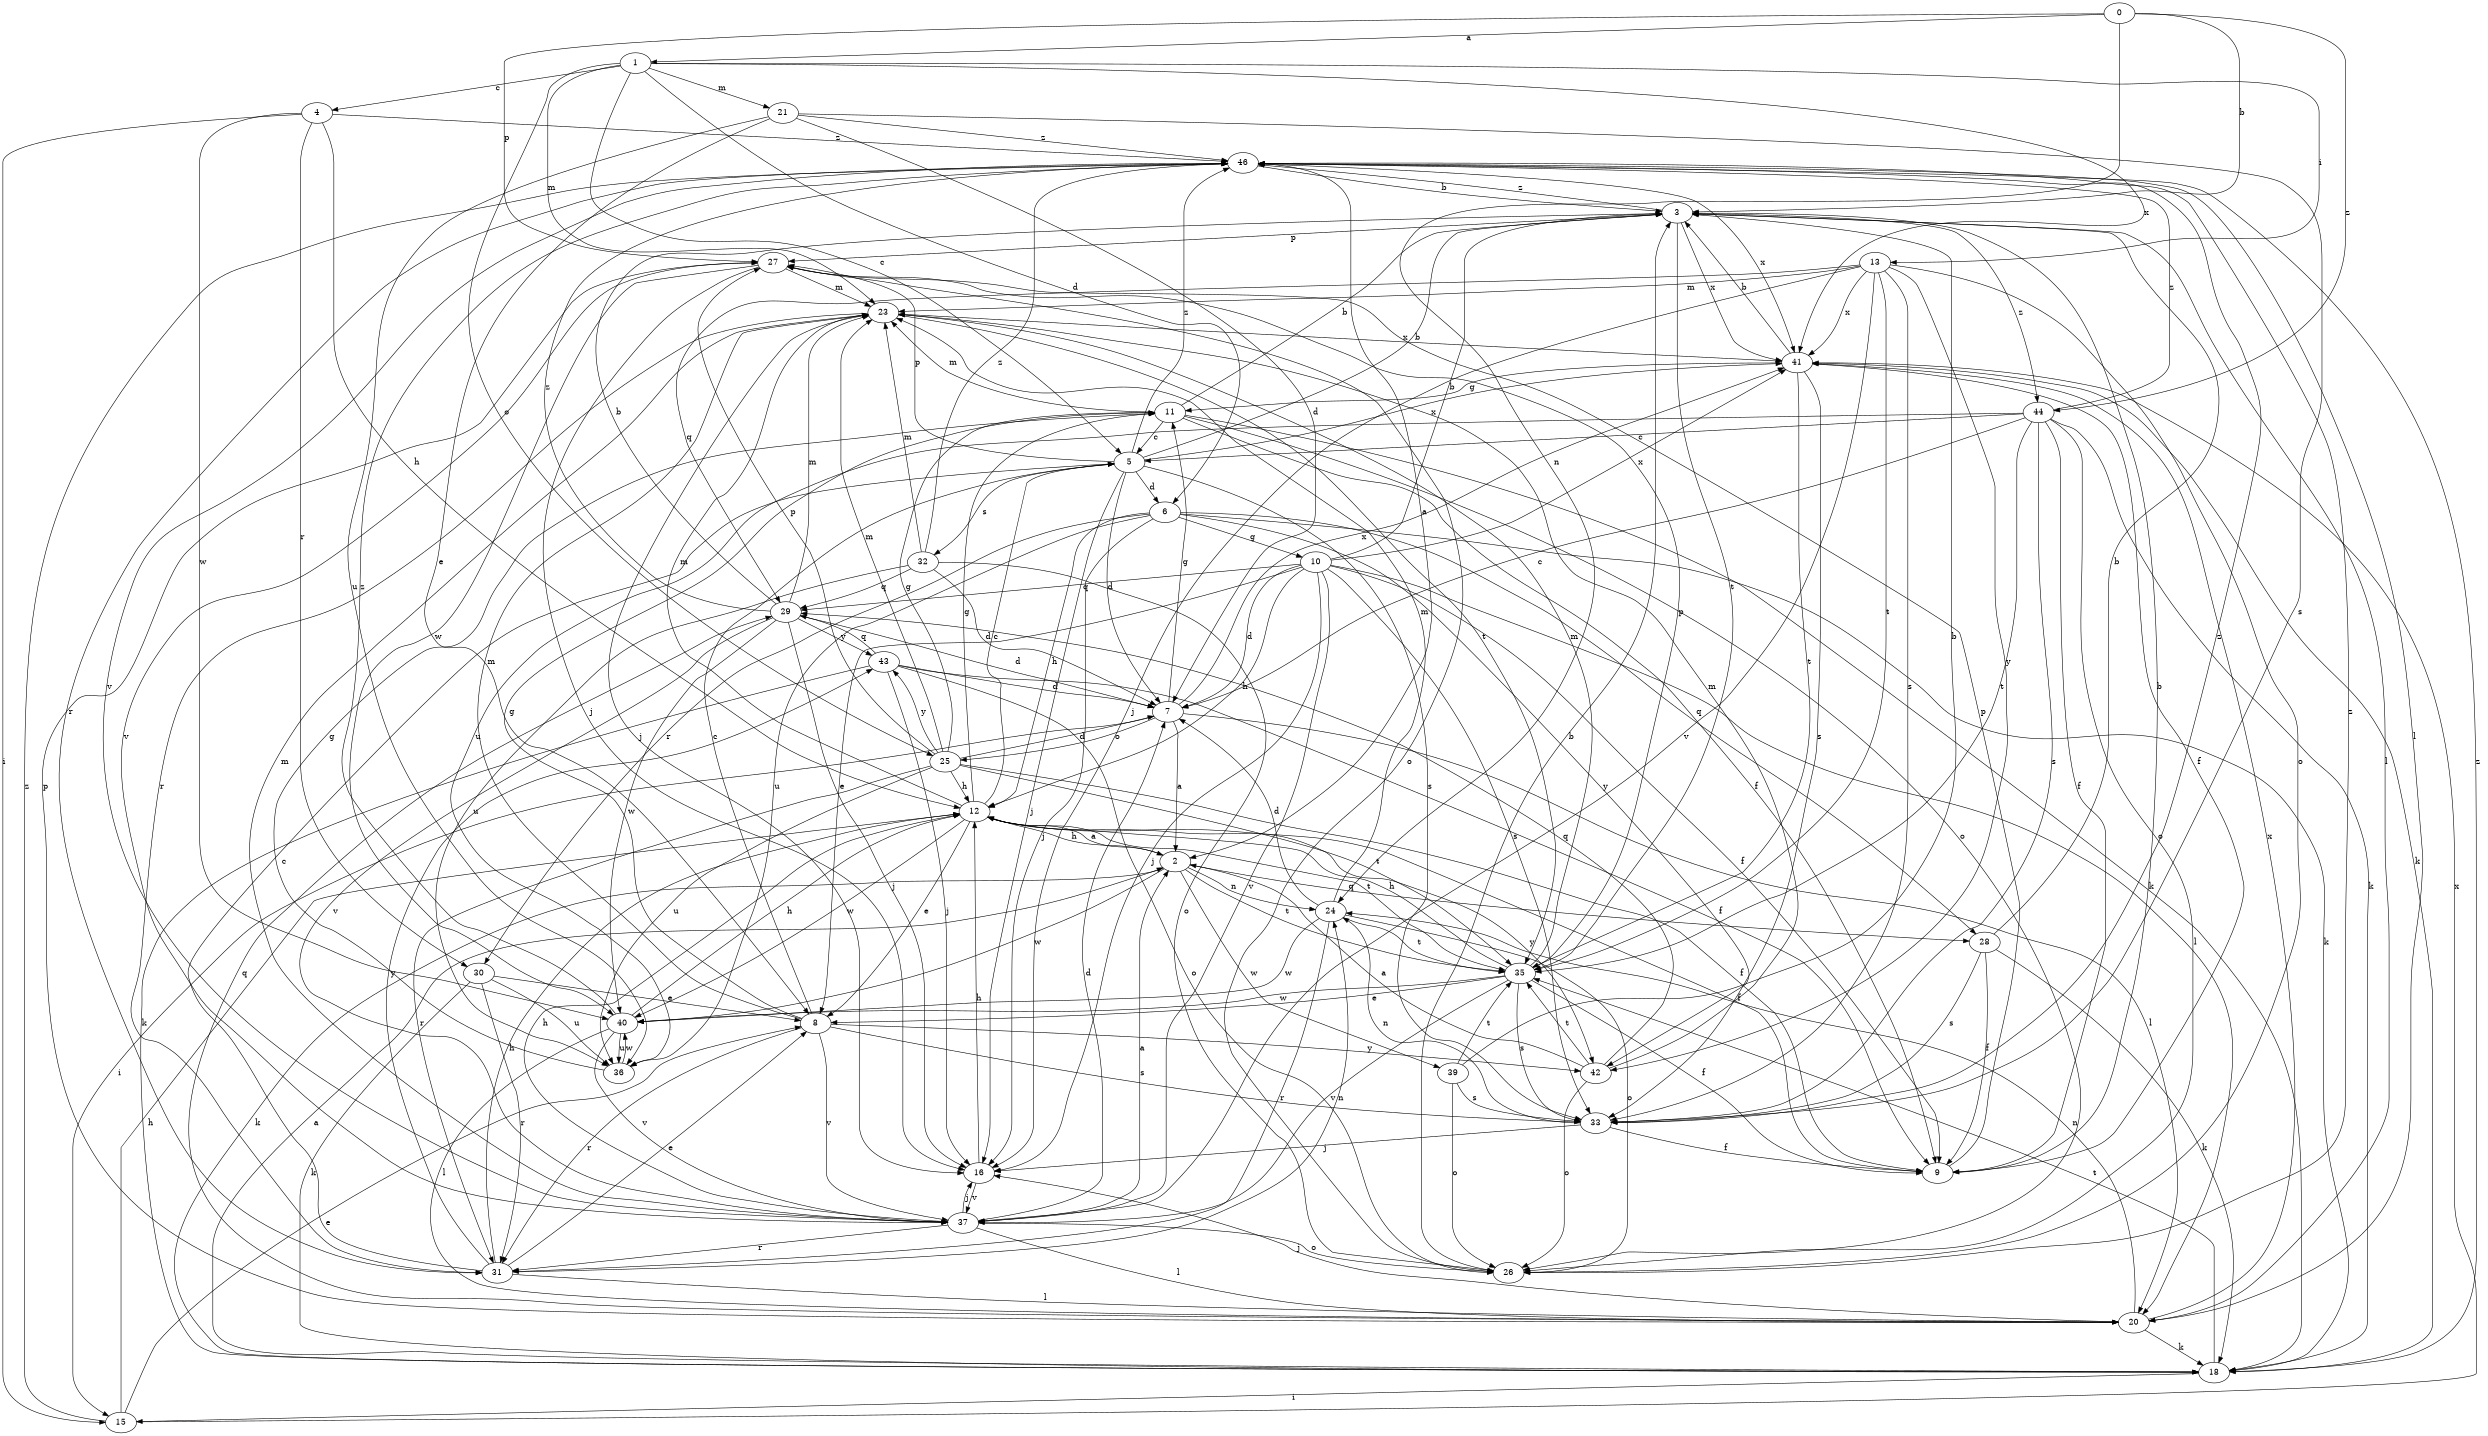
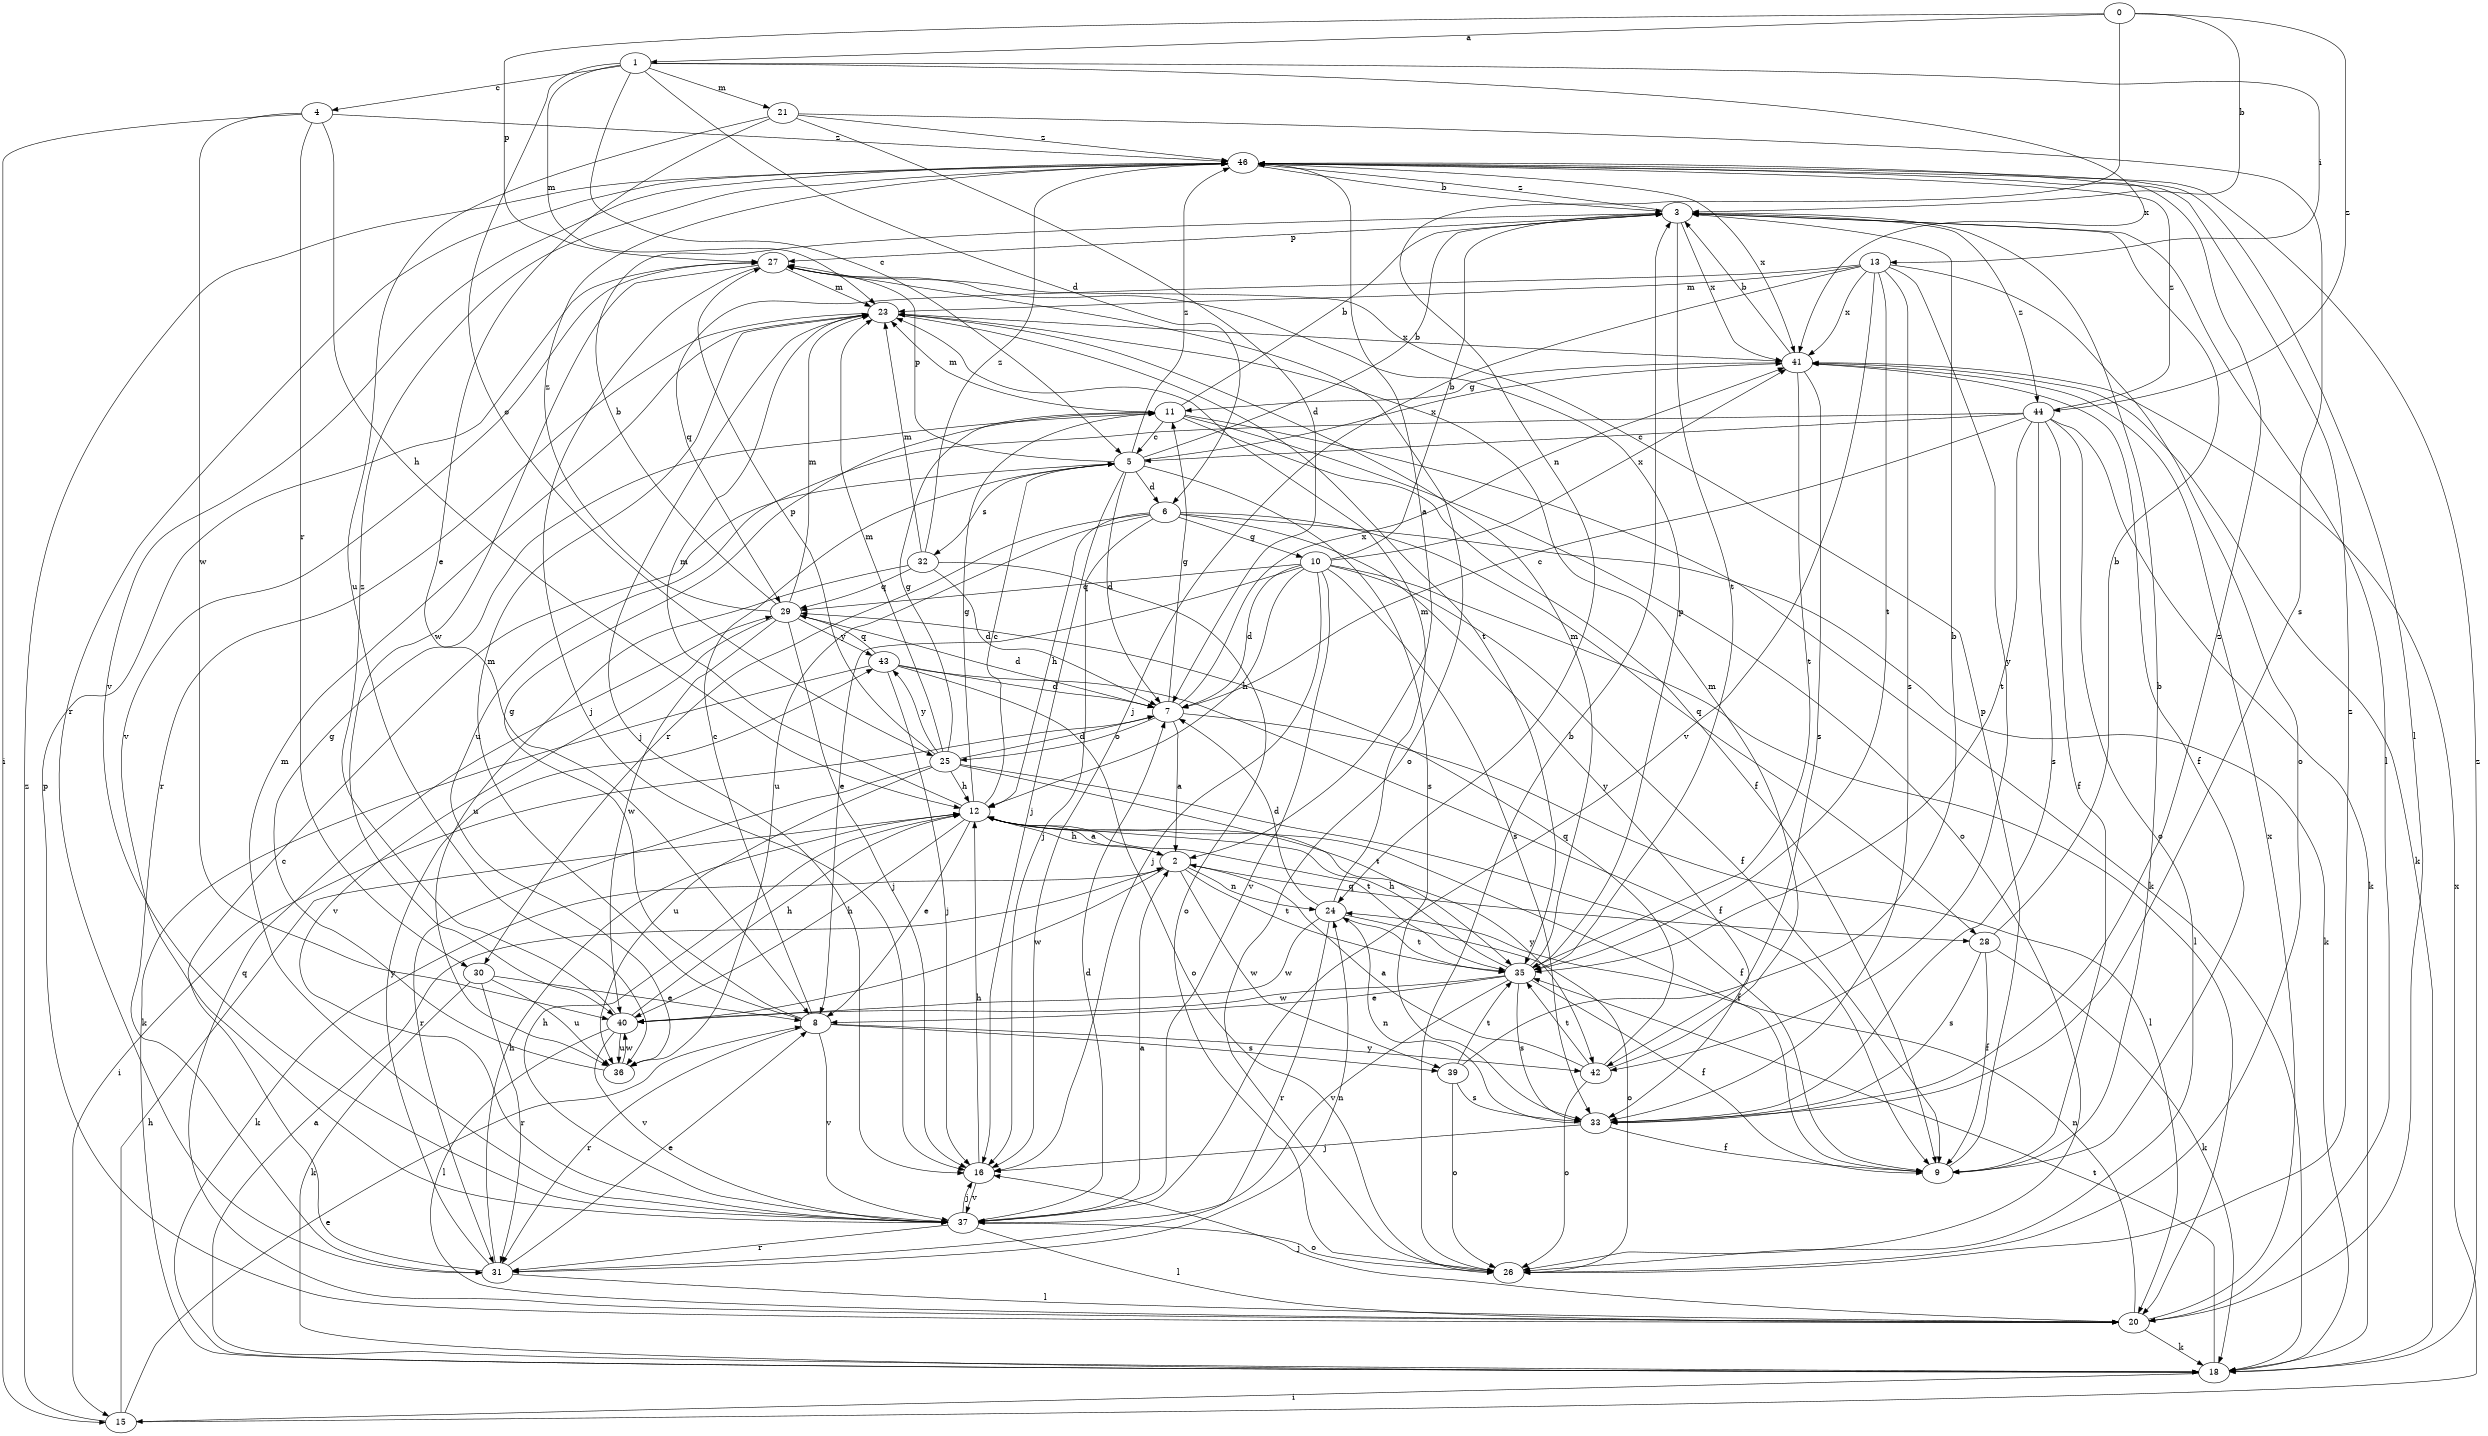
edge "12" -> "40": label "w" -> "h"
edge "8" -> "33": now "8" -> "39"
